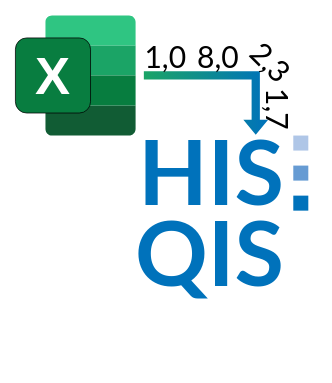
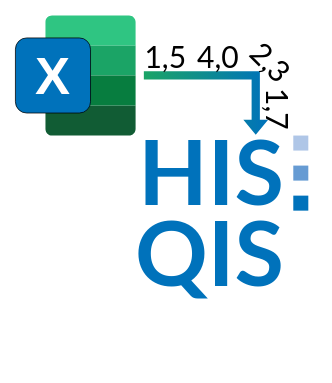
node "1,0": label "1,0" -> "1,5"
node "8,0": label "8,0" -> "4,0"
node "X": fillcolor #087d40 -> #0072bb
